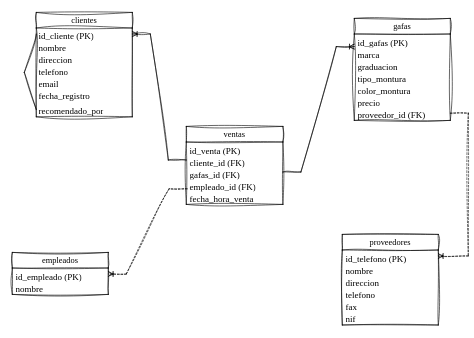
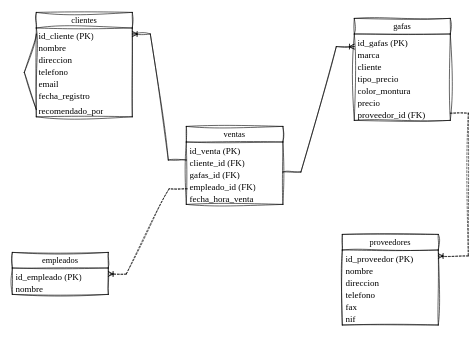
node "graduacion": label "graduacion" -> "cliente"
node "tipo_montura": label "tipo_montura" -> "tipo_precio"
node "id_telefono (PK)": label "id_telefono (PK)" -> "id_proveedor (PK)"
